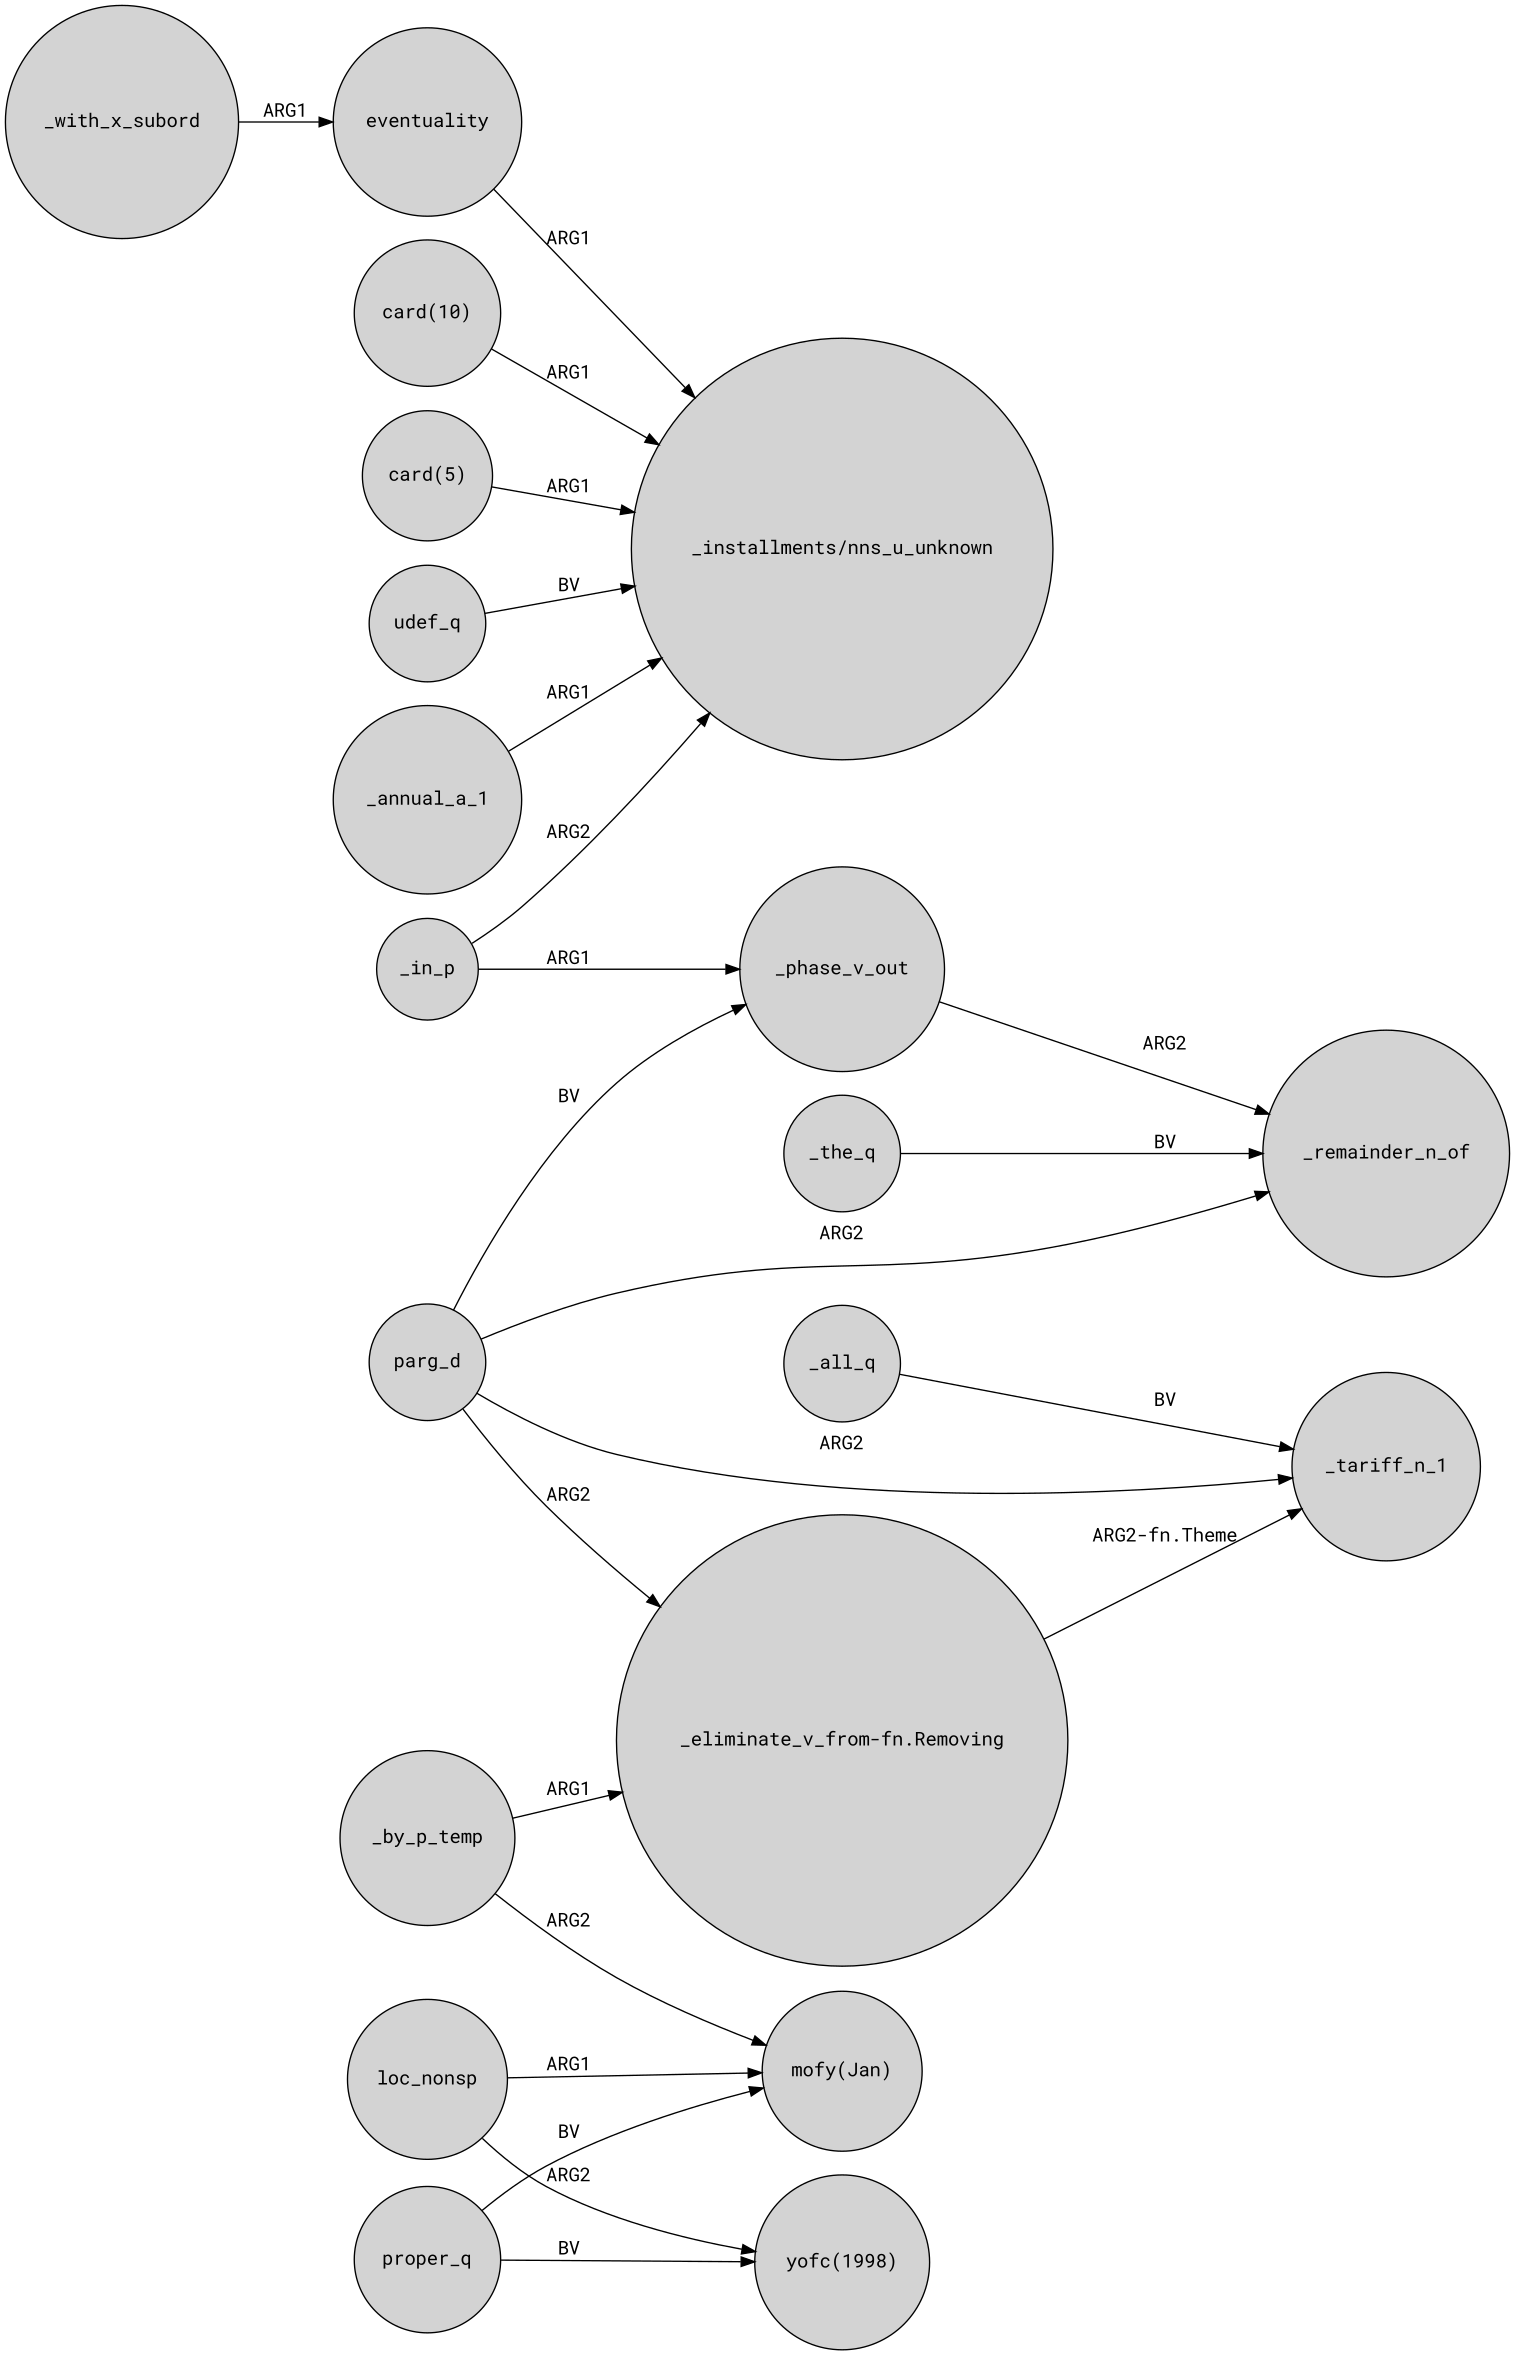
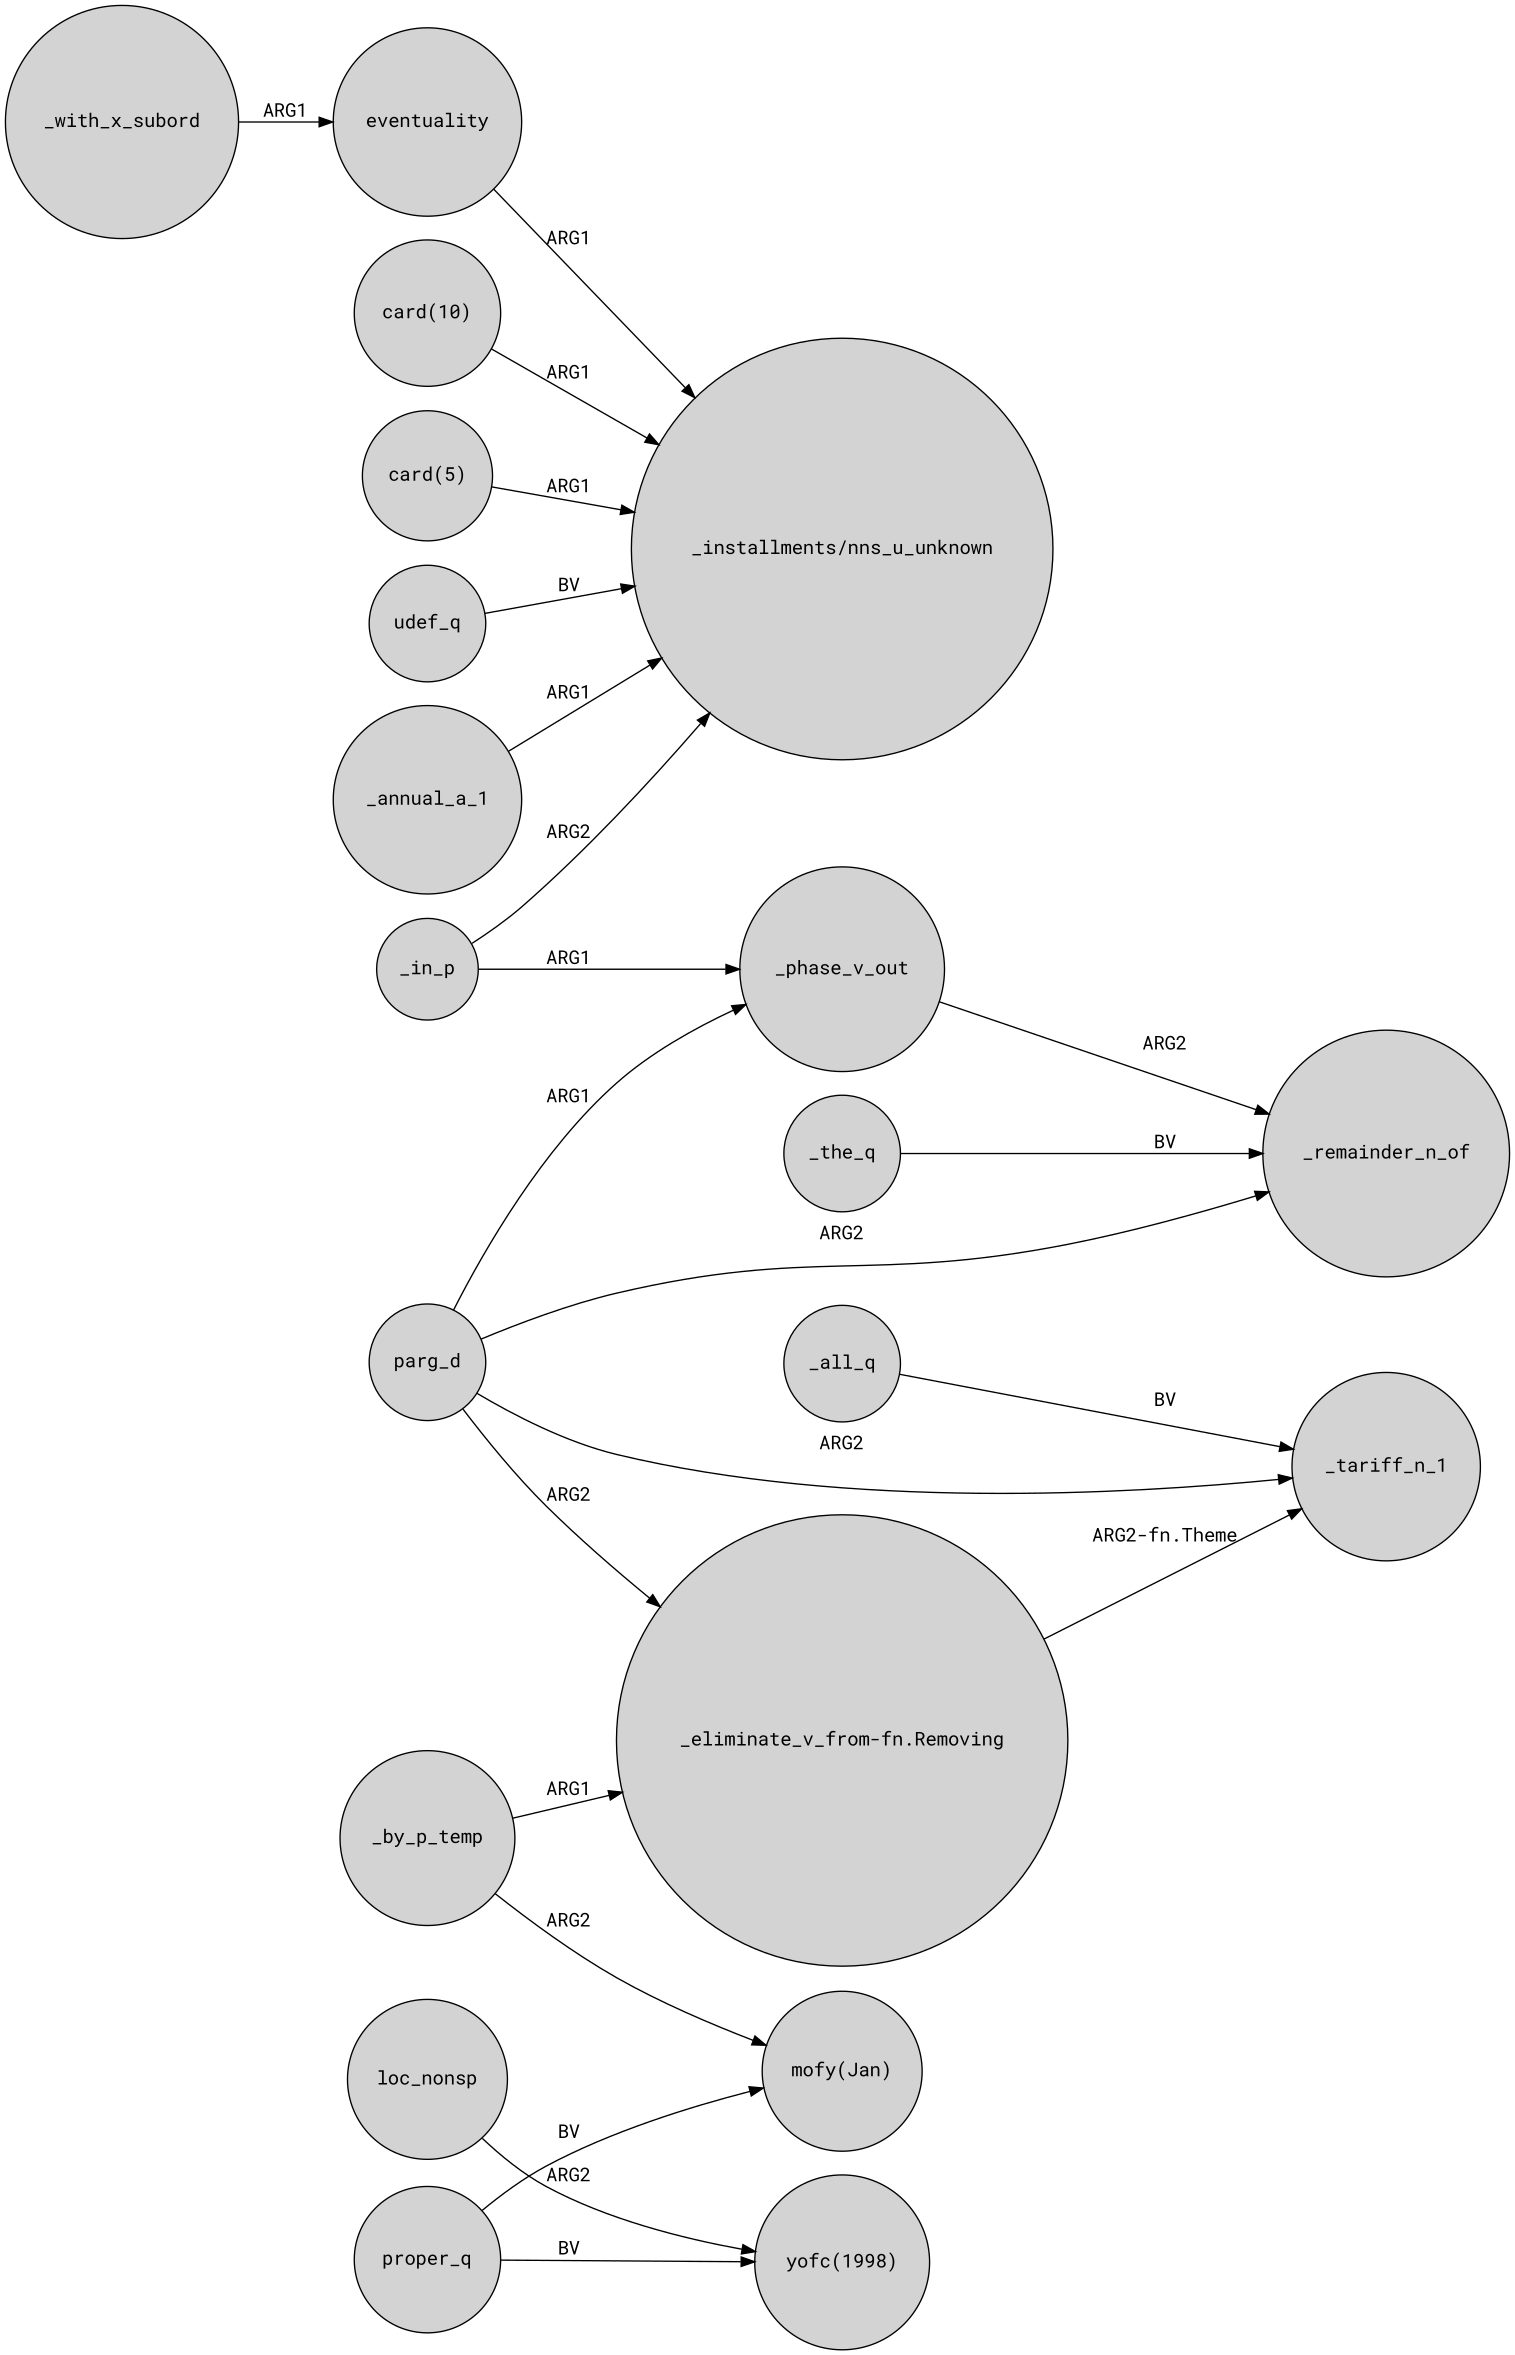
edge "parg_d" -> "_phase_v_out": label "BV" -> "ARG1"
edge "loc_nonsp" -> "mofy(Jan)": removed, label "ARG1"
